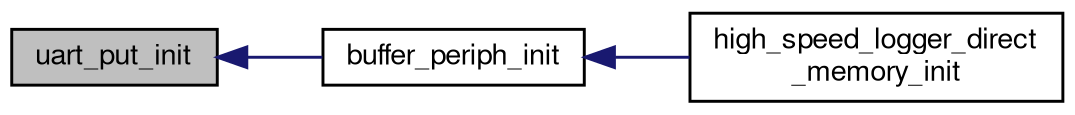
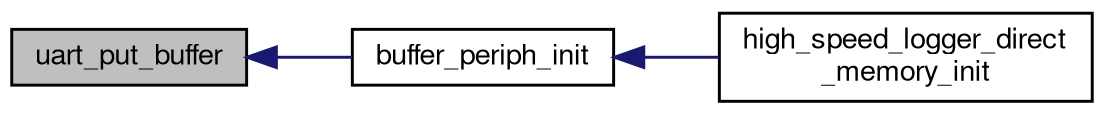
node "uart_put_init": label "uart_put_init" -> "uart_put_buffer"
